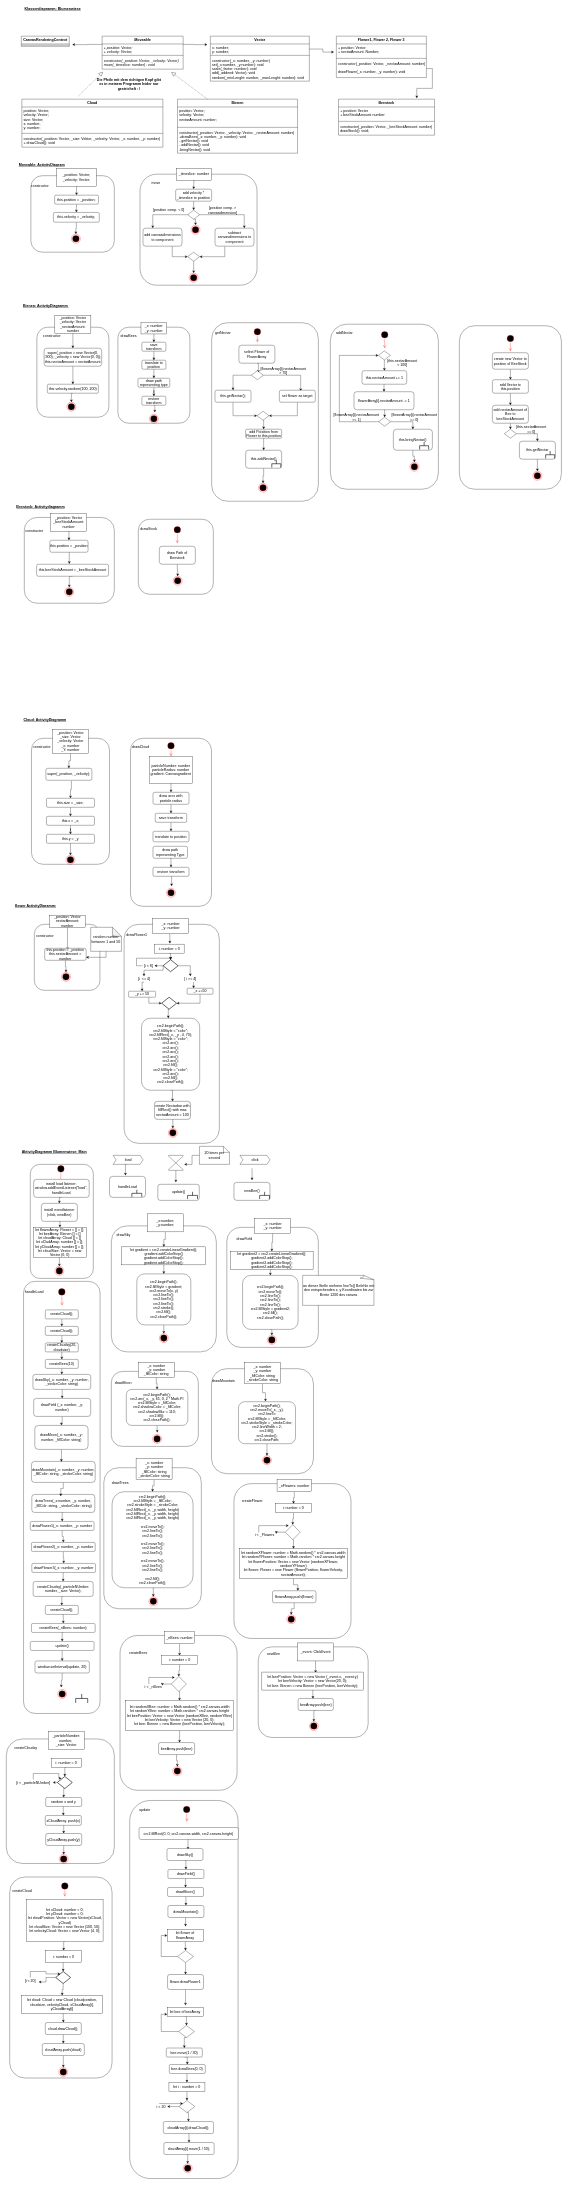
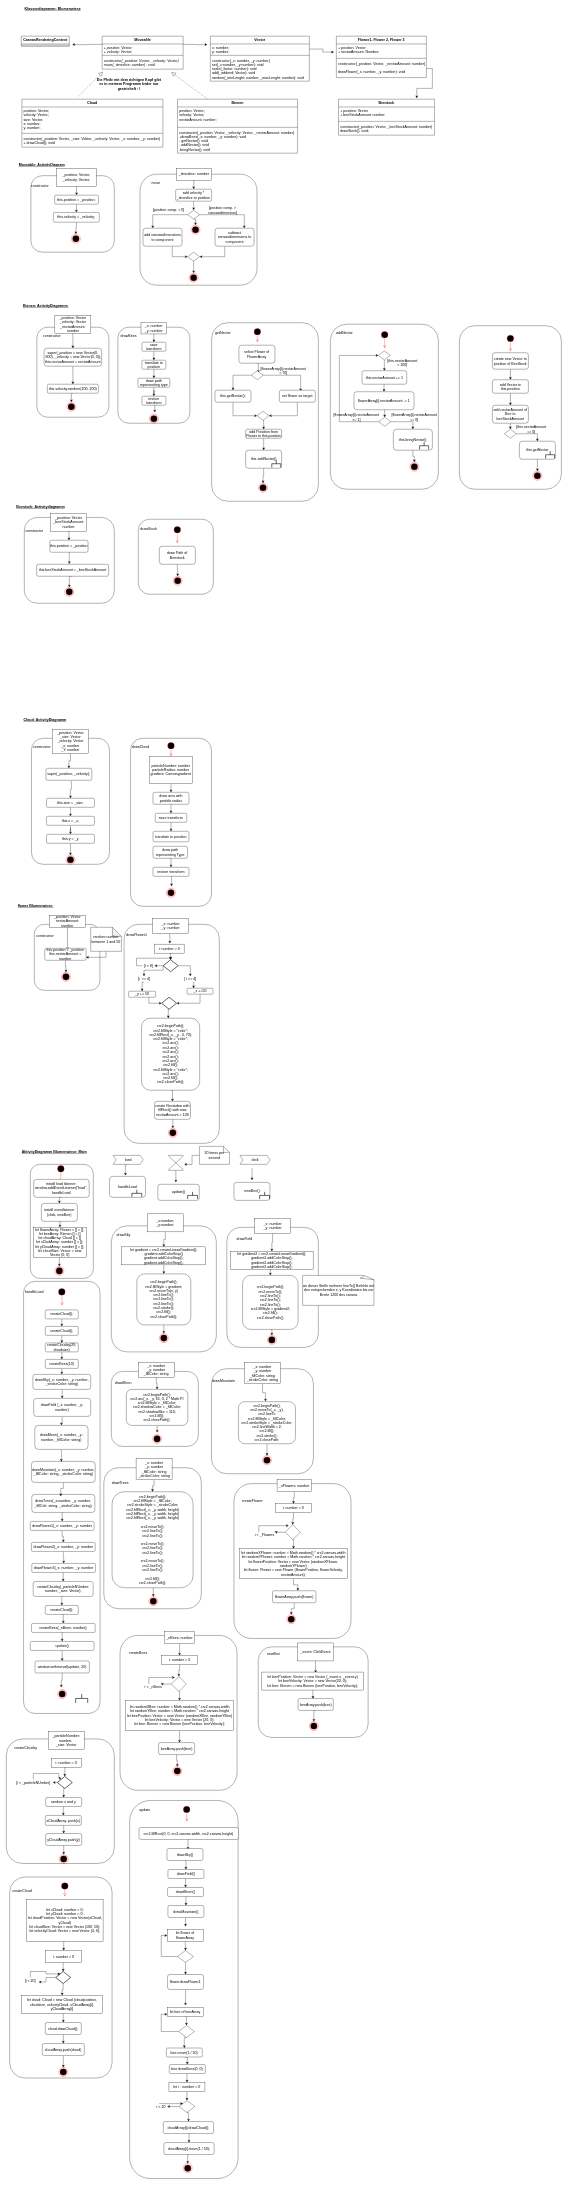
node "flower ActivityDiaramm:": label "flower ActivityDiaramm:" -> "flower Blumenwiese:"
